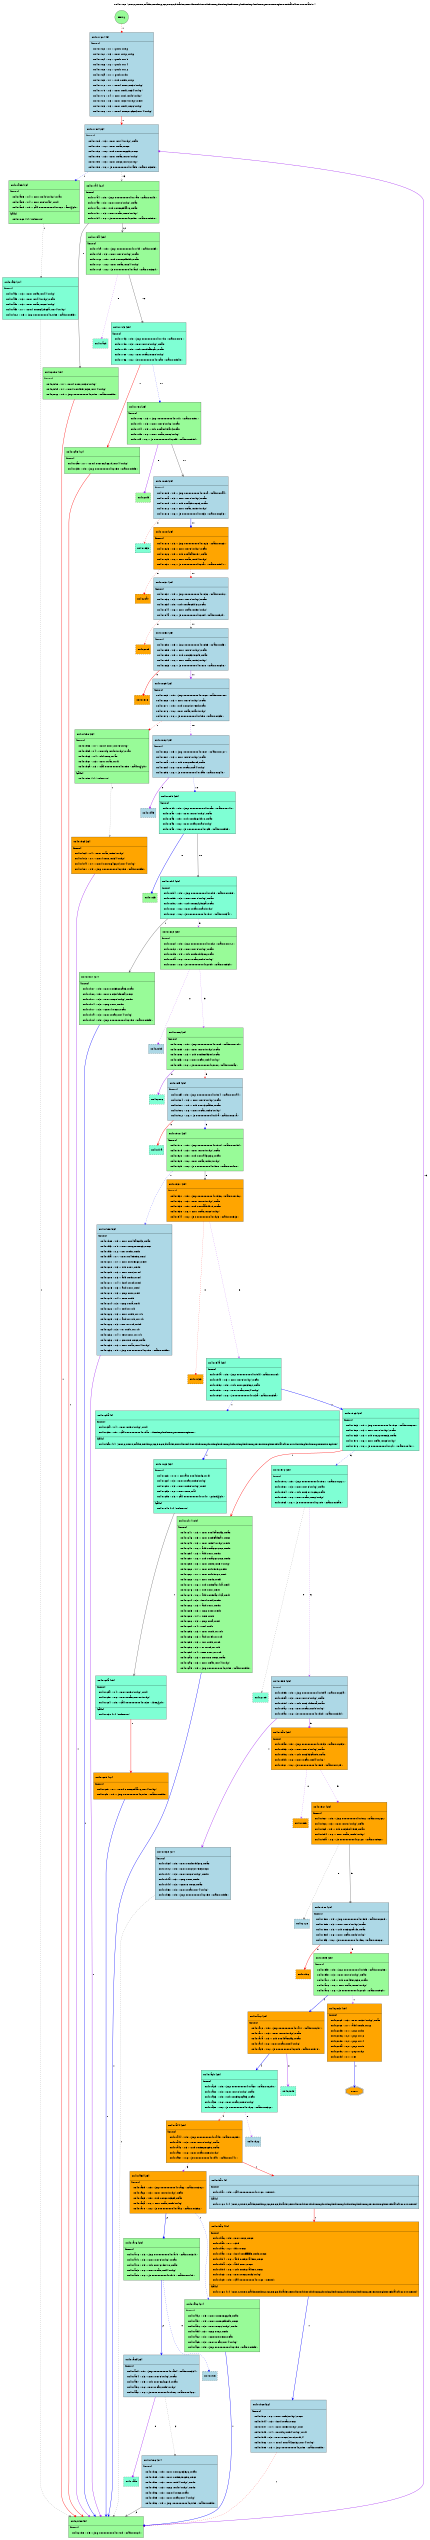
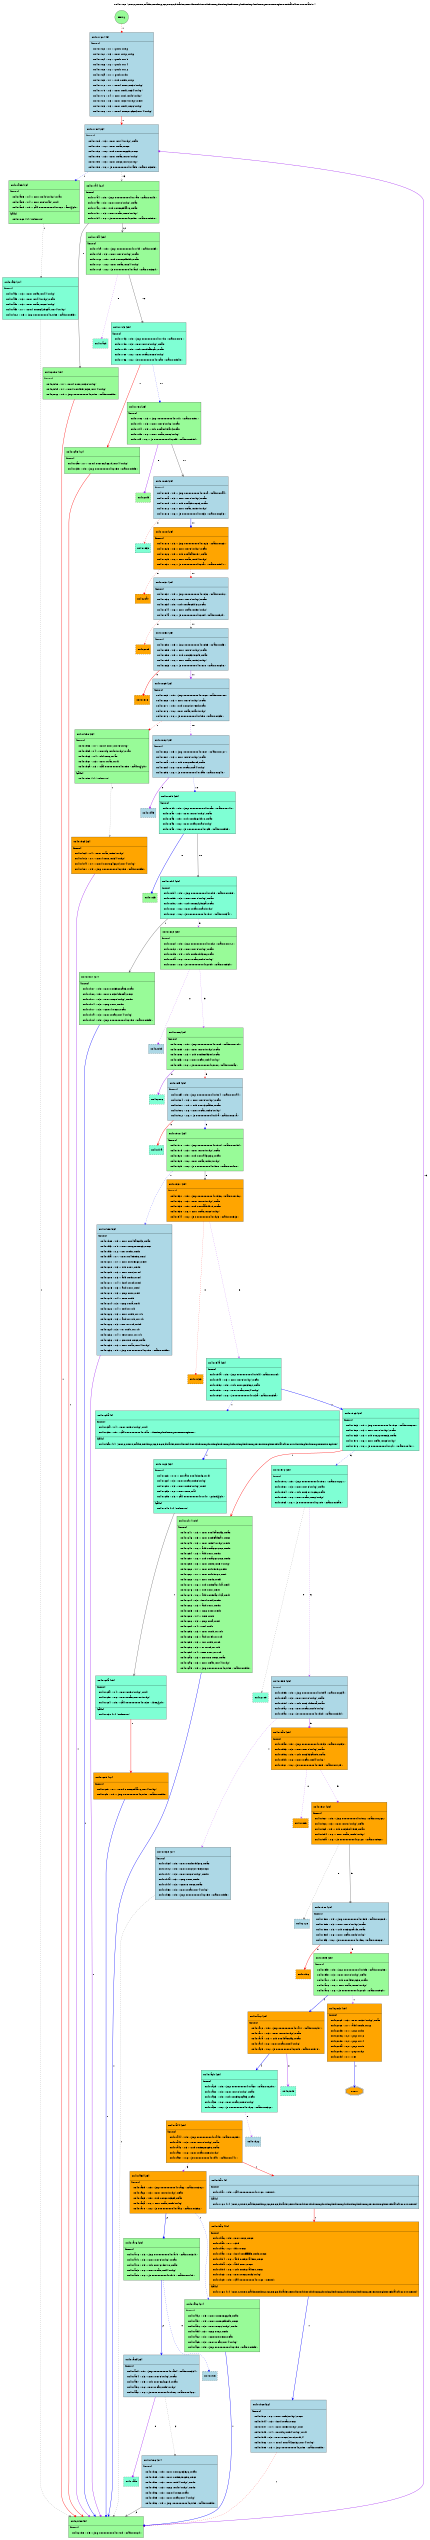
edge "0x401995 [25]" -> "0x401b3d [27]": style bold -> dashed
edge "0x401a2b [25]" -> "0x401a44 [25]": removed, label "4"
edge "0x401ce9 [12]" -> "0x40215e [5]": arrowhead vee -> box
